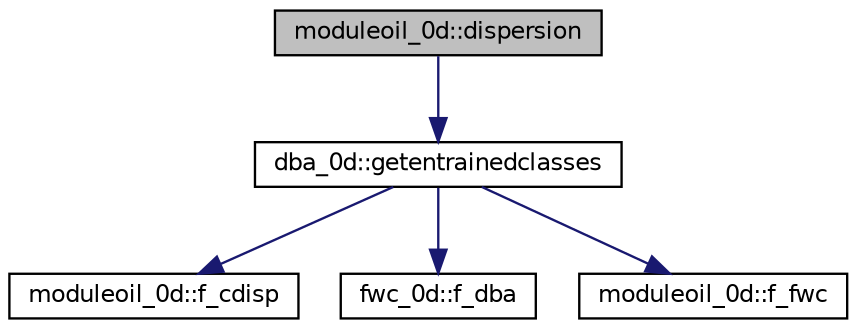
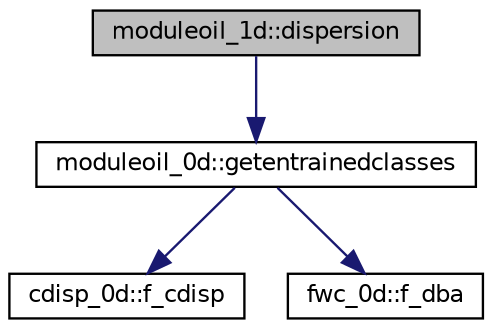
node "moduleoil_0d::dispersion": label "moduleoil_0d::dispersion" -> "moduleoil_1d::dispersion"
node "dba_0d::getentrainedclasses": label "dba_0d::getentrainedclasses" -> "moduleoil_0d::getentrainedclasses"
node "moduleoil_0d::f_cdisp": label "moduleoil_0d::f_cdisp" -> "cdisp_0d::f_cdisp"
node "moduleoil_0d::f_fwc": removed
